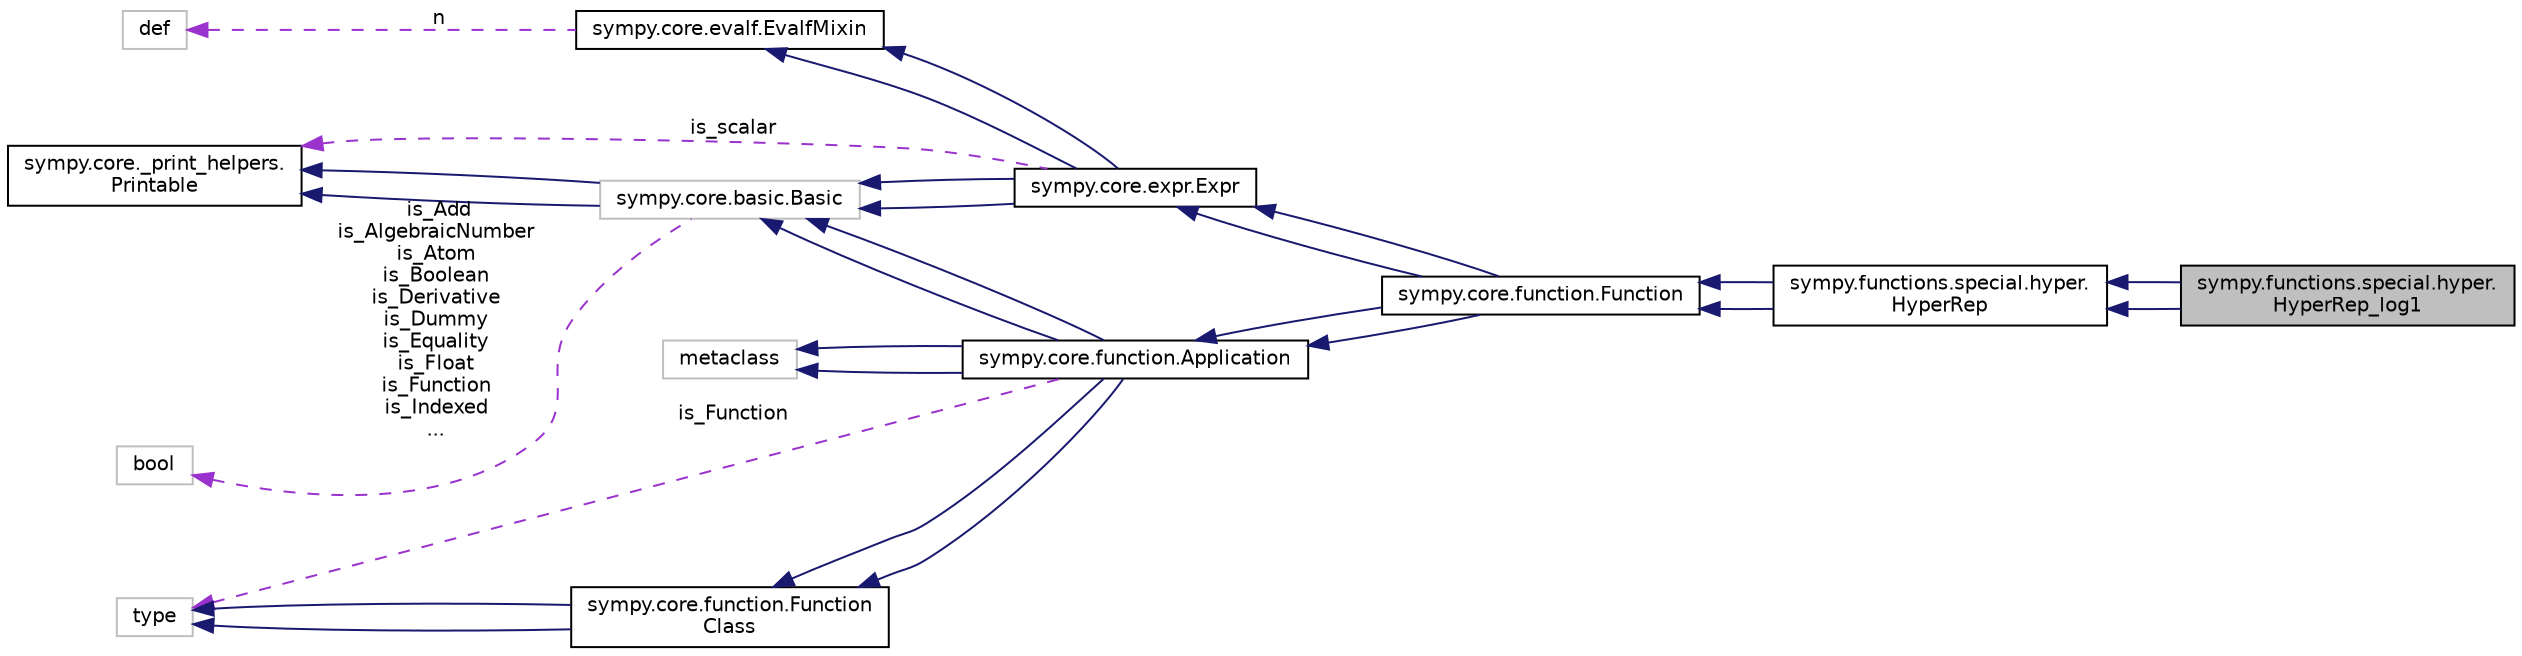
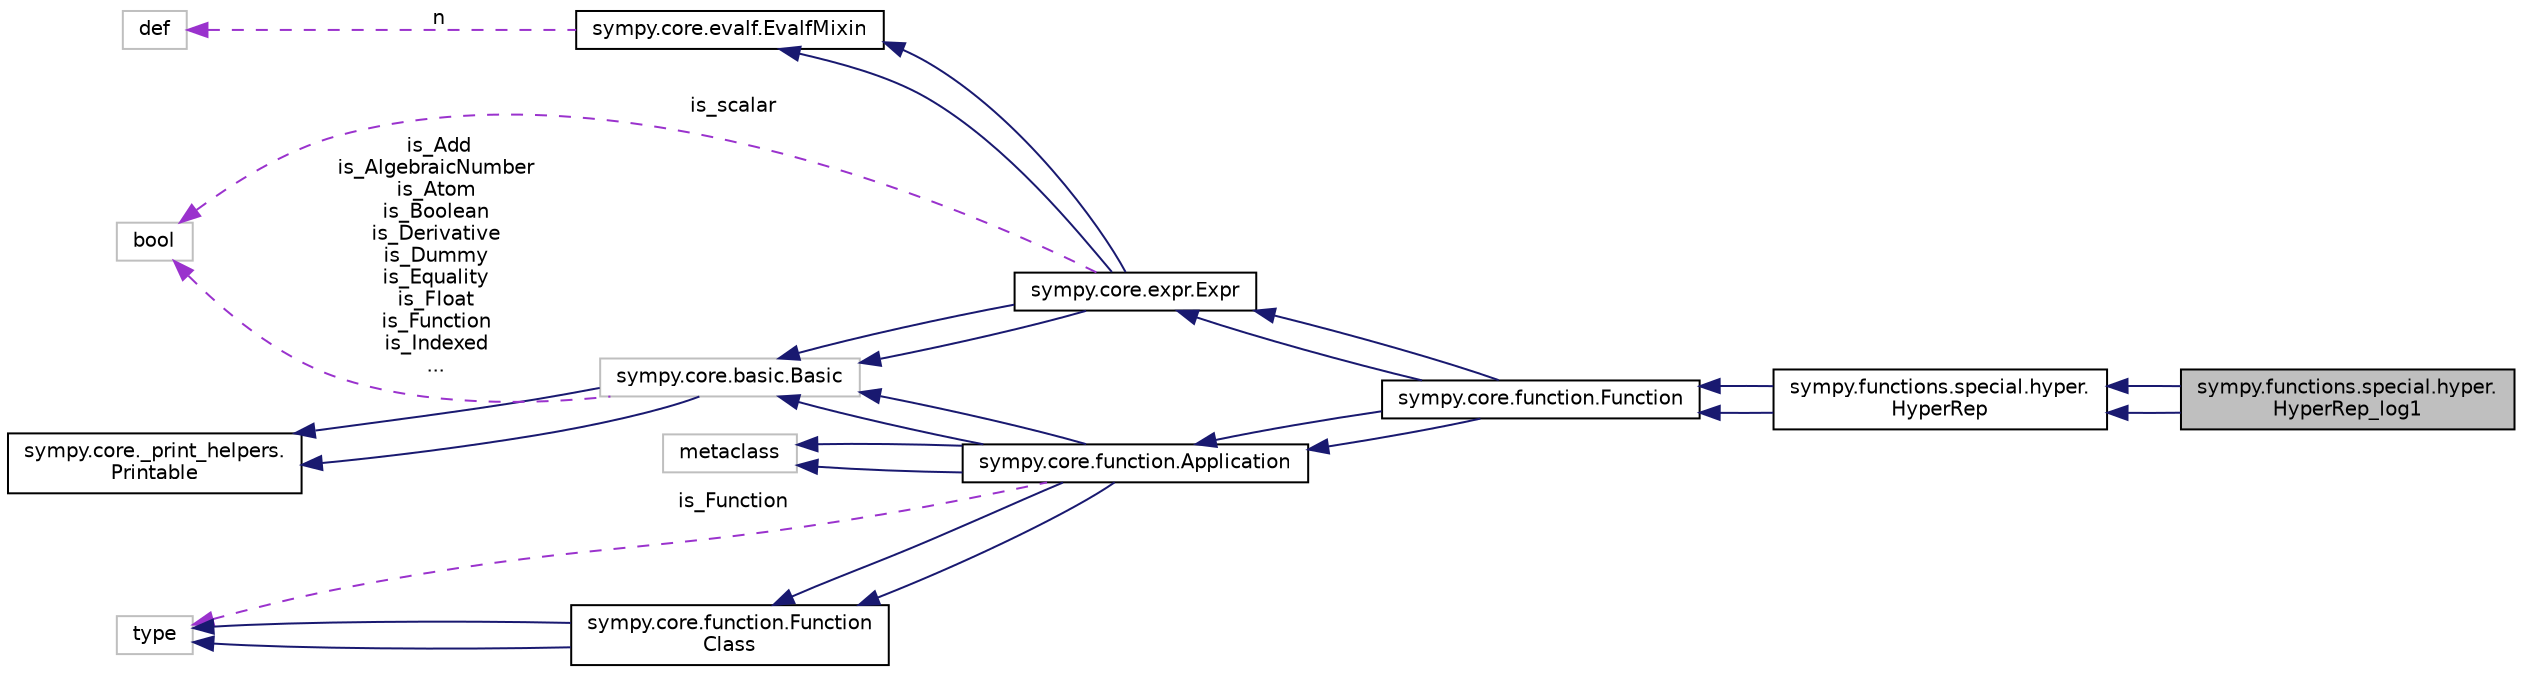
edge "sympy.core.expr.Expr" -> "sympy.core._print_helpers. Printable": now "sympy.core.expr.Expr" -> "bool"
